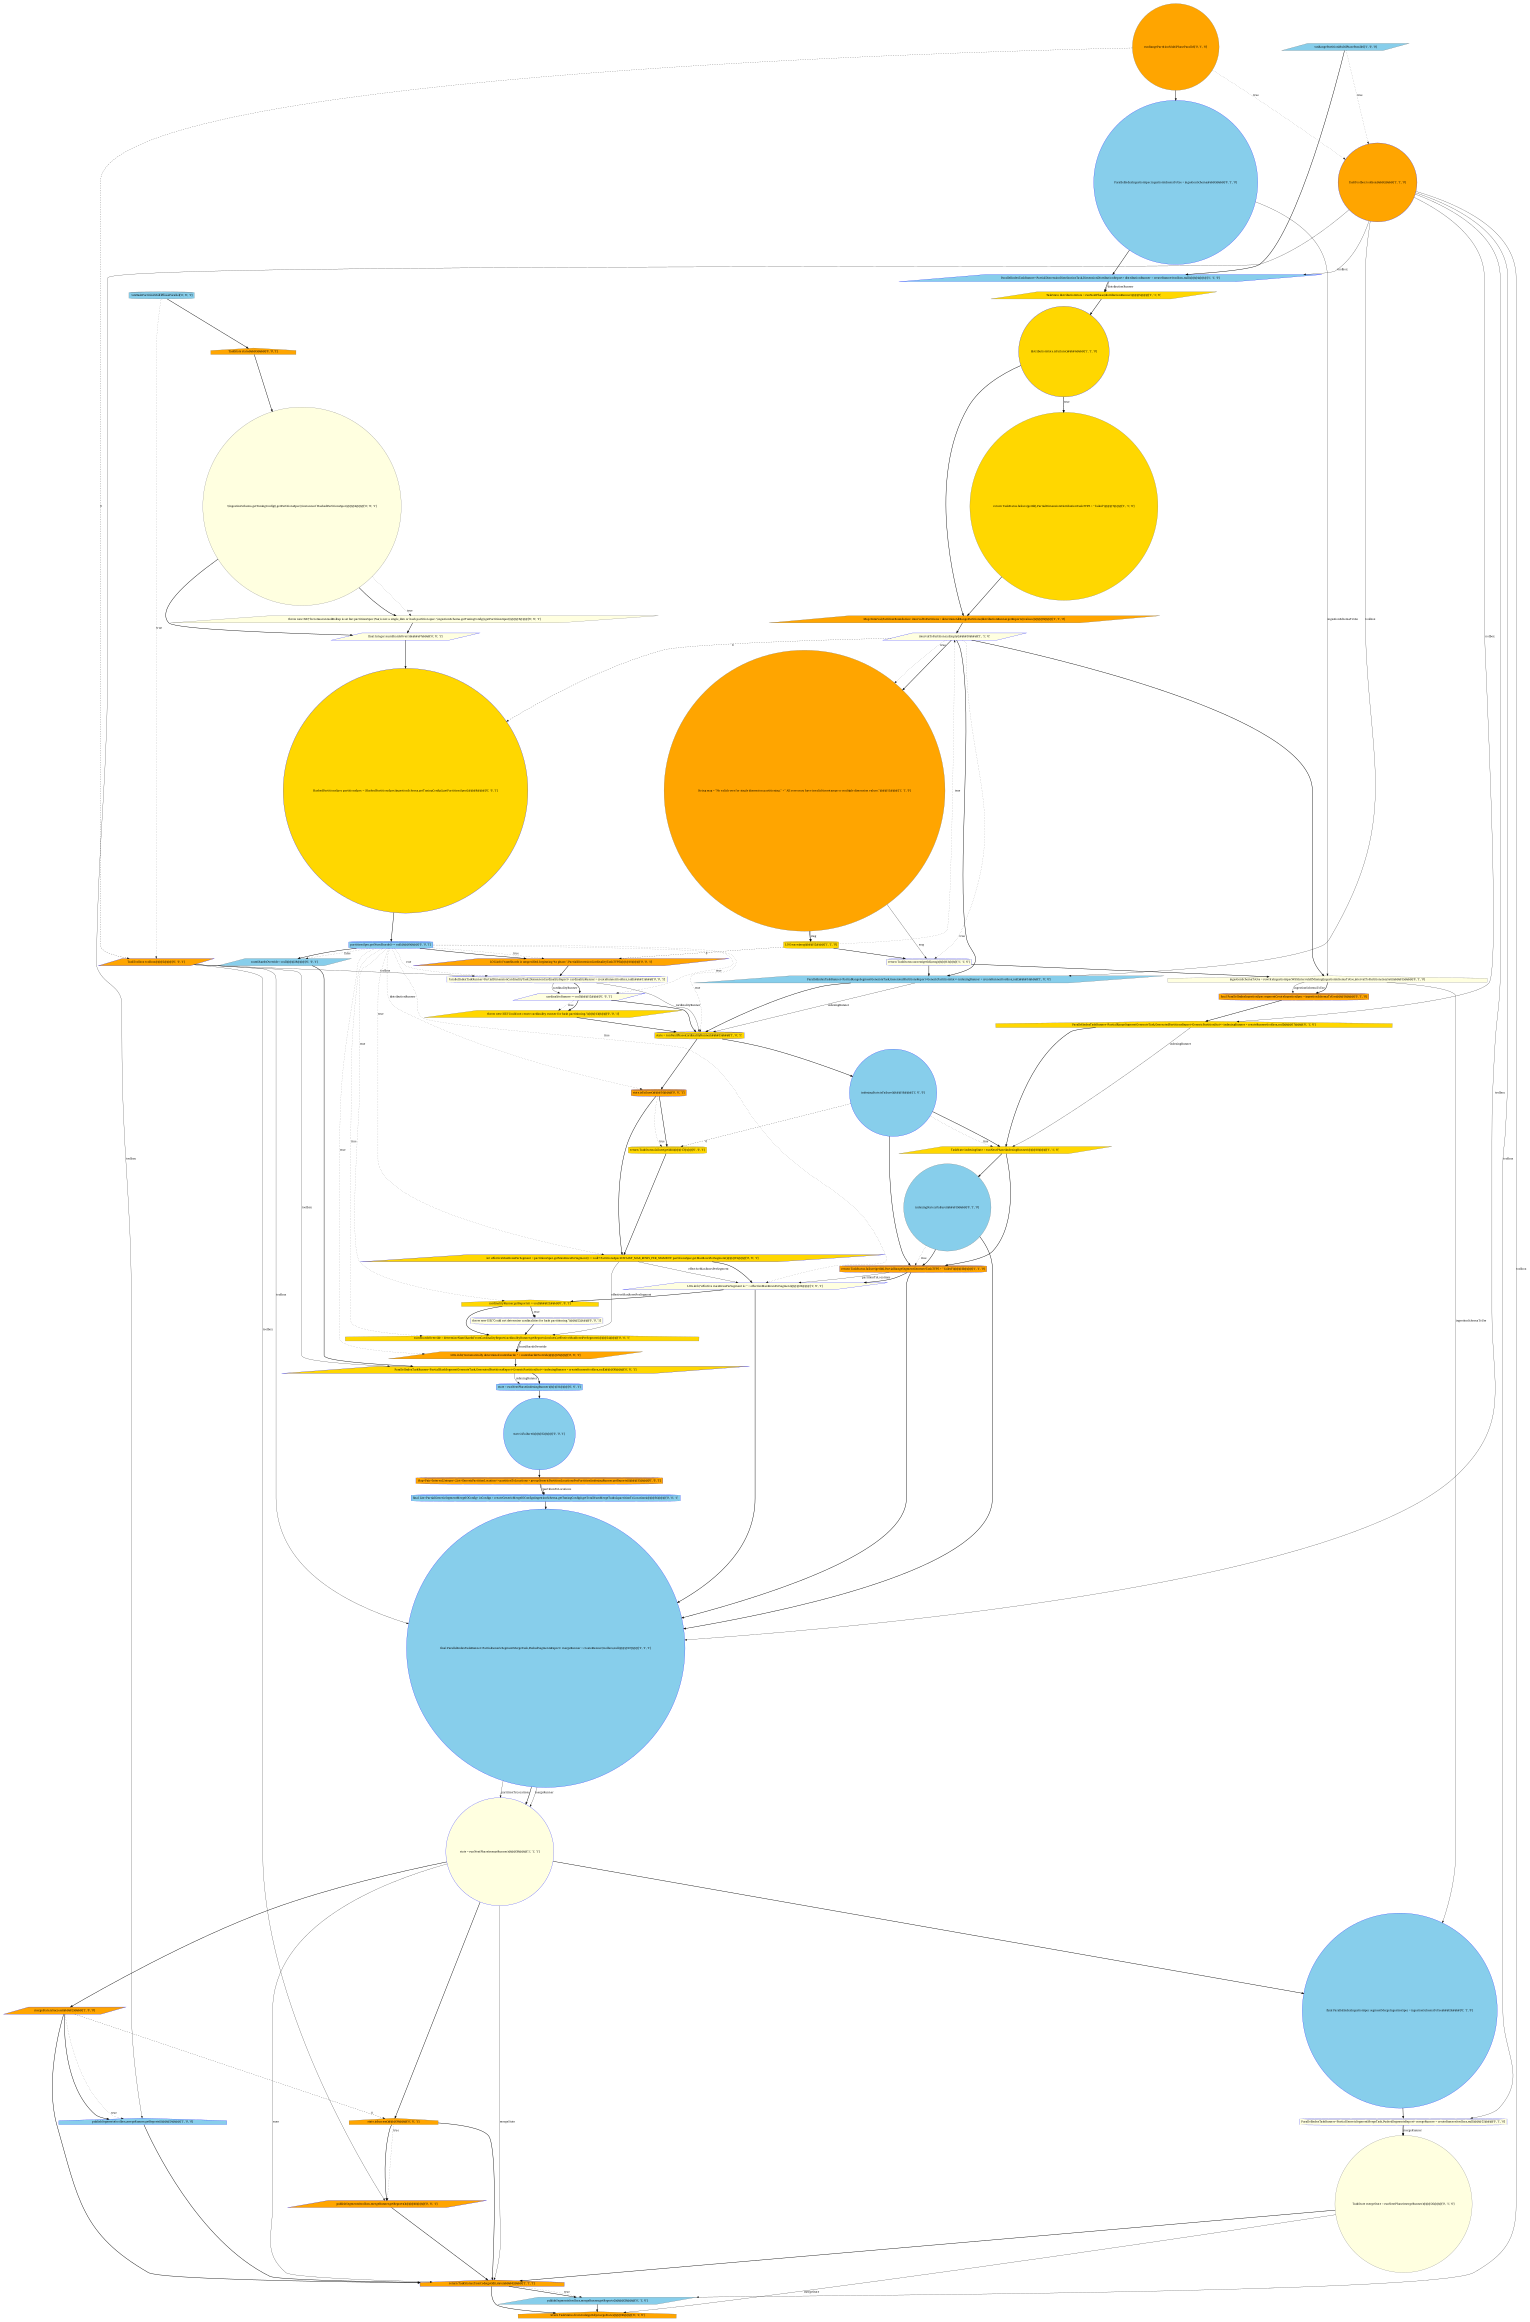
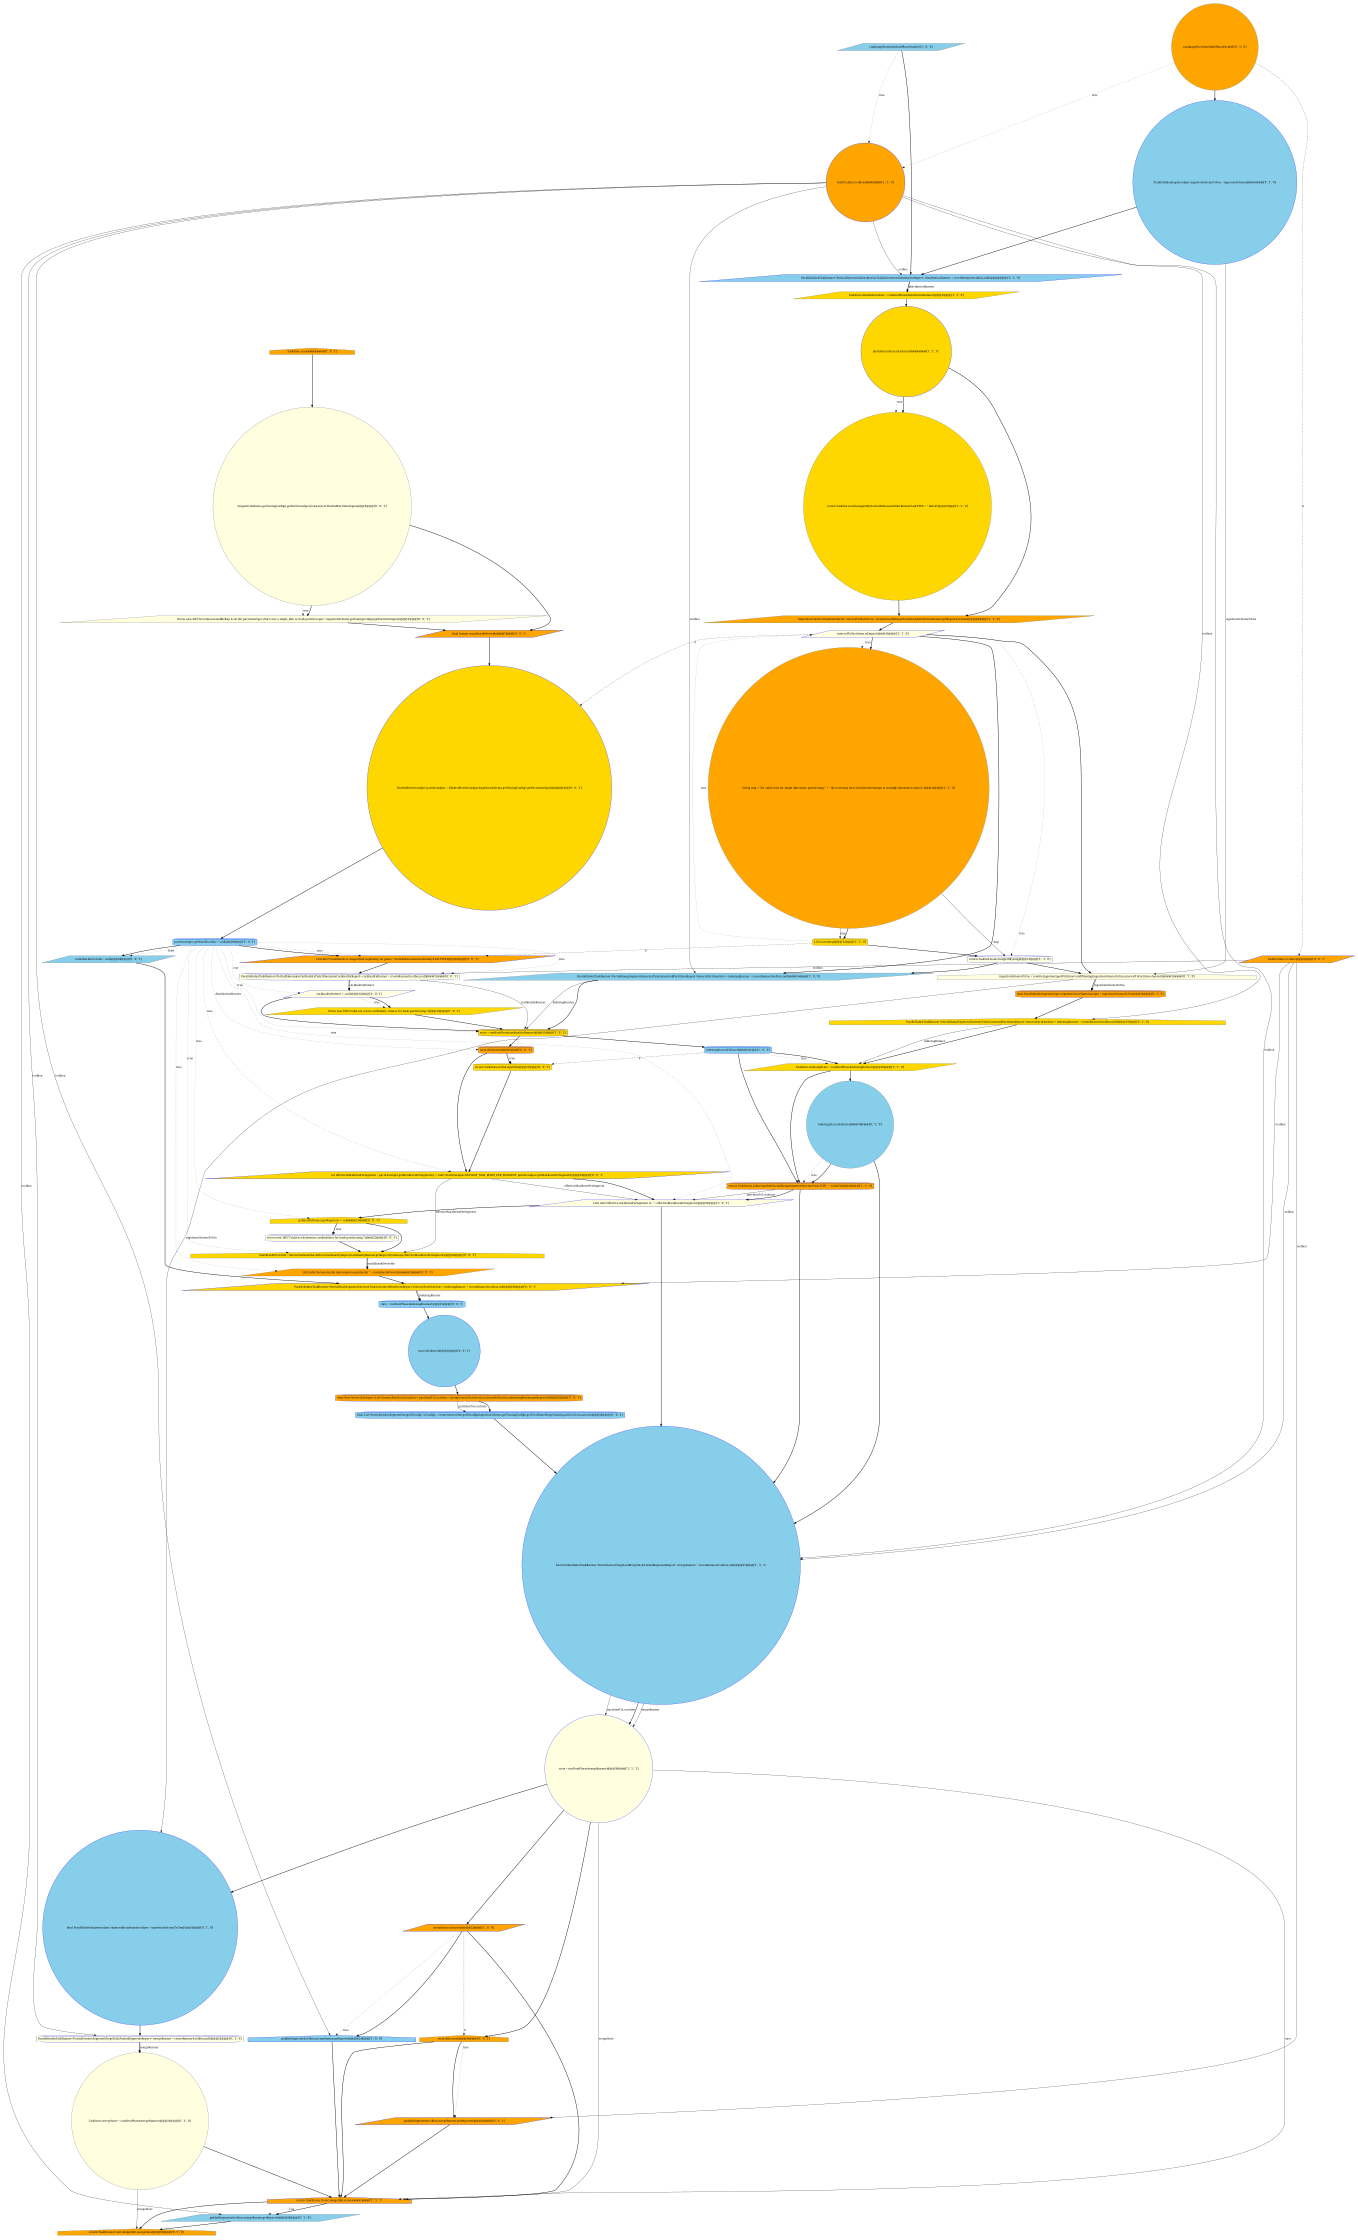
node "runHashPartitionMultiPhaseParallel['0', '0', '1']": removed
node "final Integer numShardsOverride@@@7@@@['0', '0', '1']": fillcolor lightyellow -> orange
node "indexingState.isFailure()@@@16@@@['1', '0', '0']": shape circle -> cylinder
